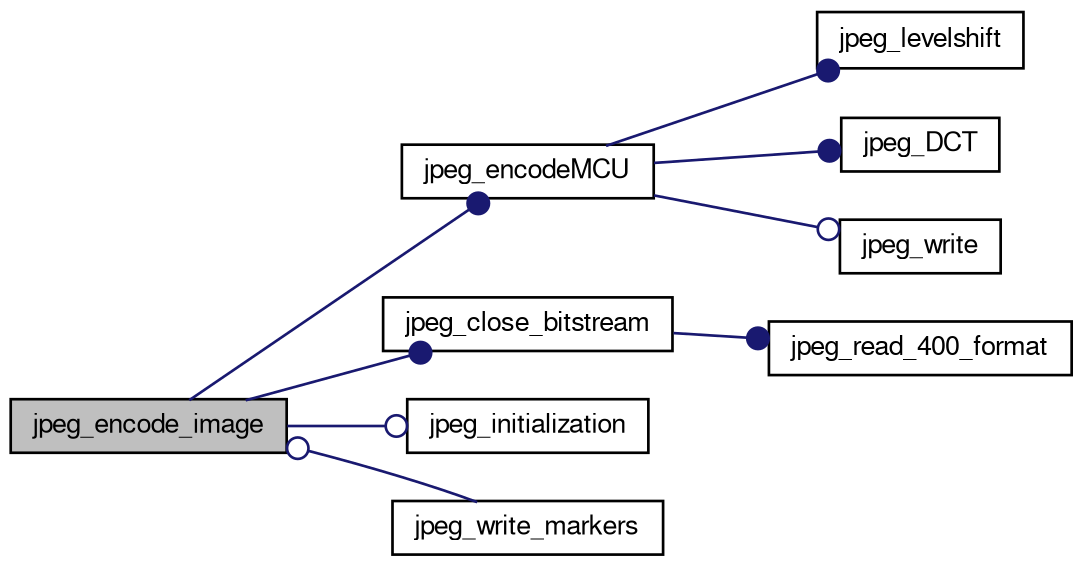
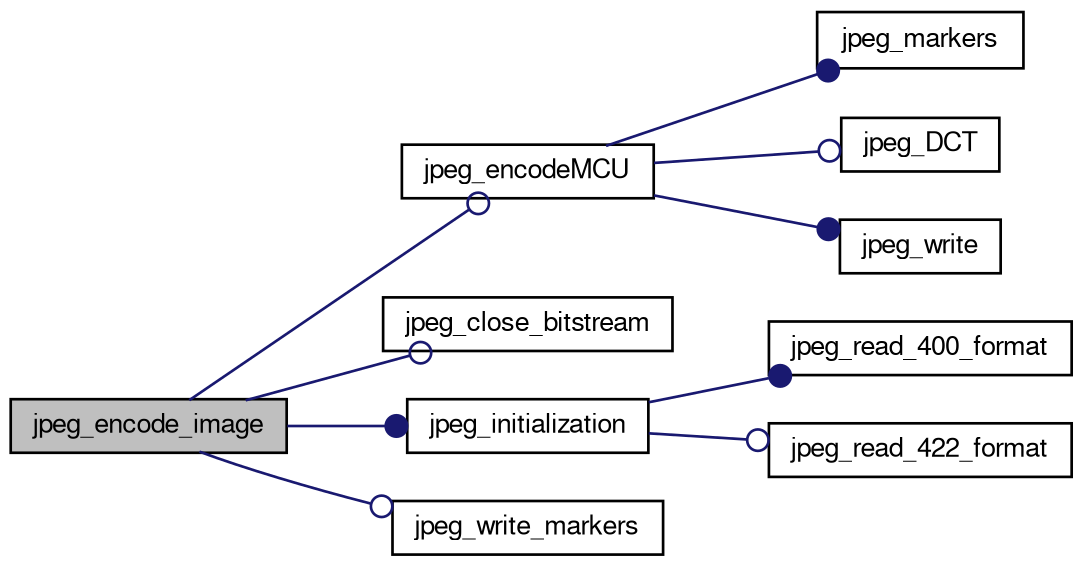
node "jpeg_levelshift": label "jpeg_levelshift" -> "jpeg_markers"
edge "jpeg_encodeMCU" -> "jpeg_DCT": arrowhead dot -> odot
edge "jpeg_encodeMCU" -> "jpeg_write": arrowhead odot -> dot
edge "jpeg_encode_image" -> "jpeg_encodeMCU": arrowhead dot -> odot
edge "jpeg_close_bitstream" -> "jpeg_read_400_format": now "jpeg_initialization" -> "jpeg_read_400_format"
edge "jpeg_encode_image" -> "jpeg_close_bitstream": arrowhead dot -> odot
edge "jpeg_encode_image" -> "jpeg_initialization": arrowhead odot -> dot
node "jpeg_read_422_format": added
edge "jpeg_write_markers" -> "jpeg_encode_image": reversed
